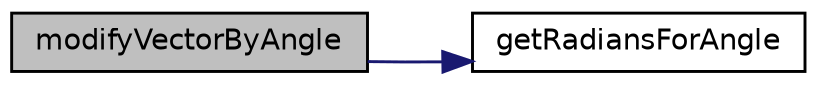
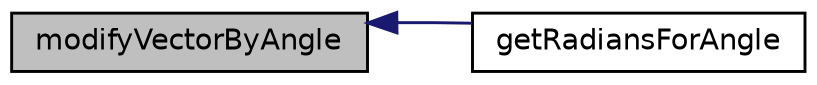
edge "modifyVectorByAngle" -> "getRadiansForAngle": reversed
